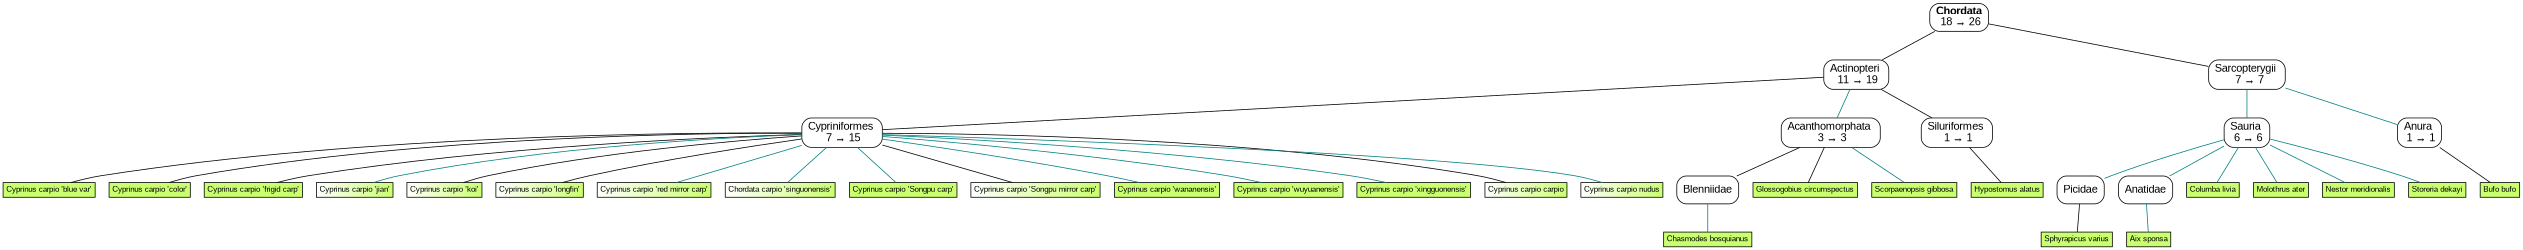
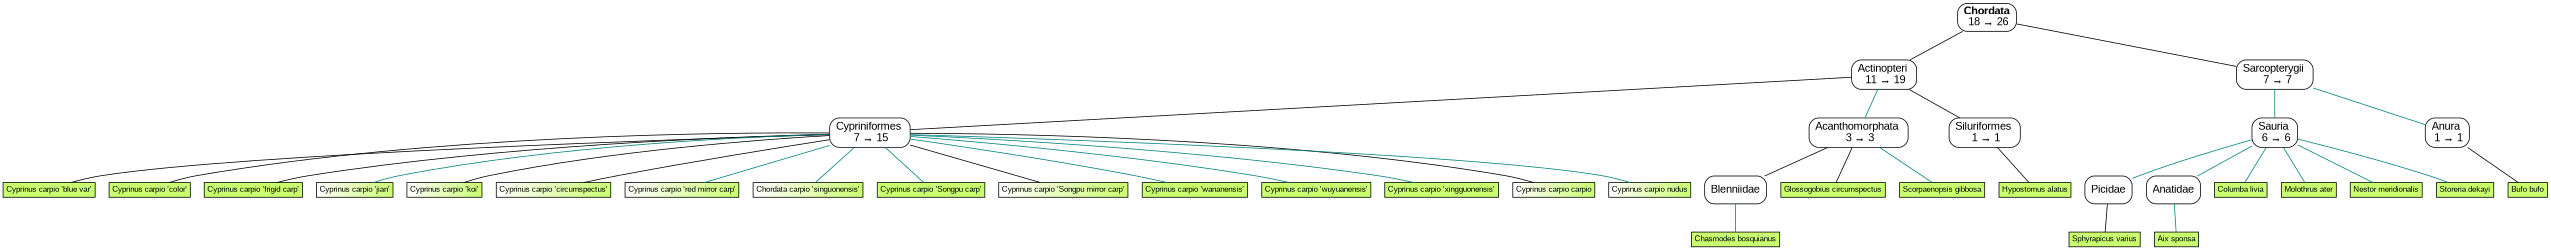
node "Cyprinus carpio 'longfin'": label "Cyprinus carpio 'longfin'" -> "Cyprinus carpio 'circumspectus'"
